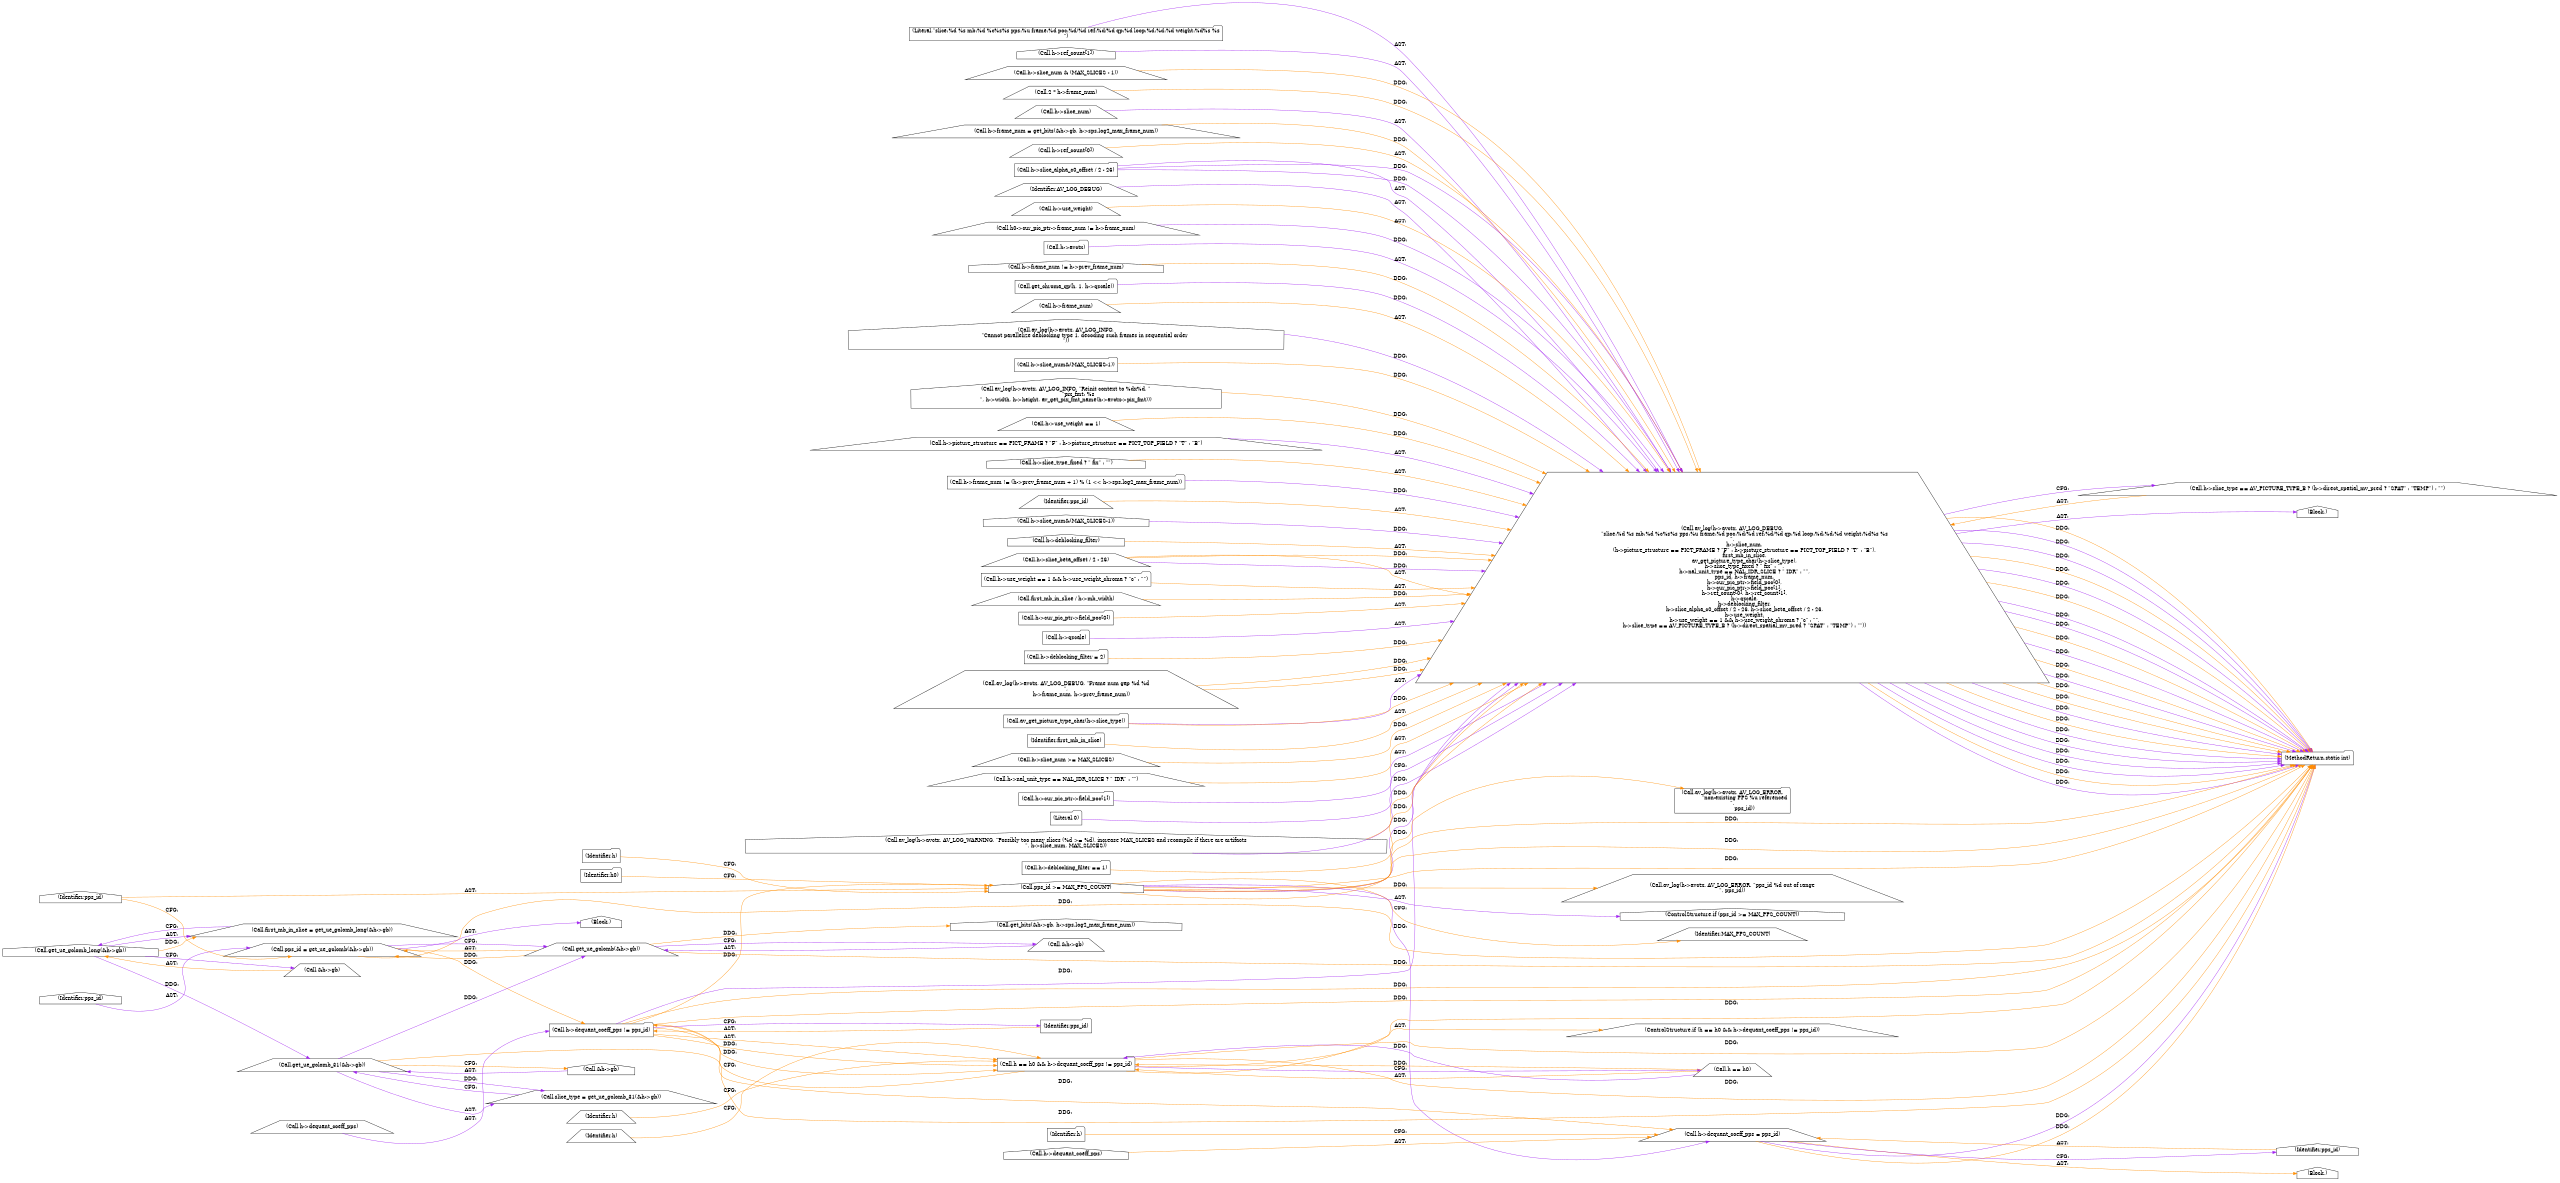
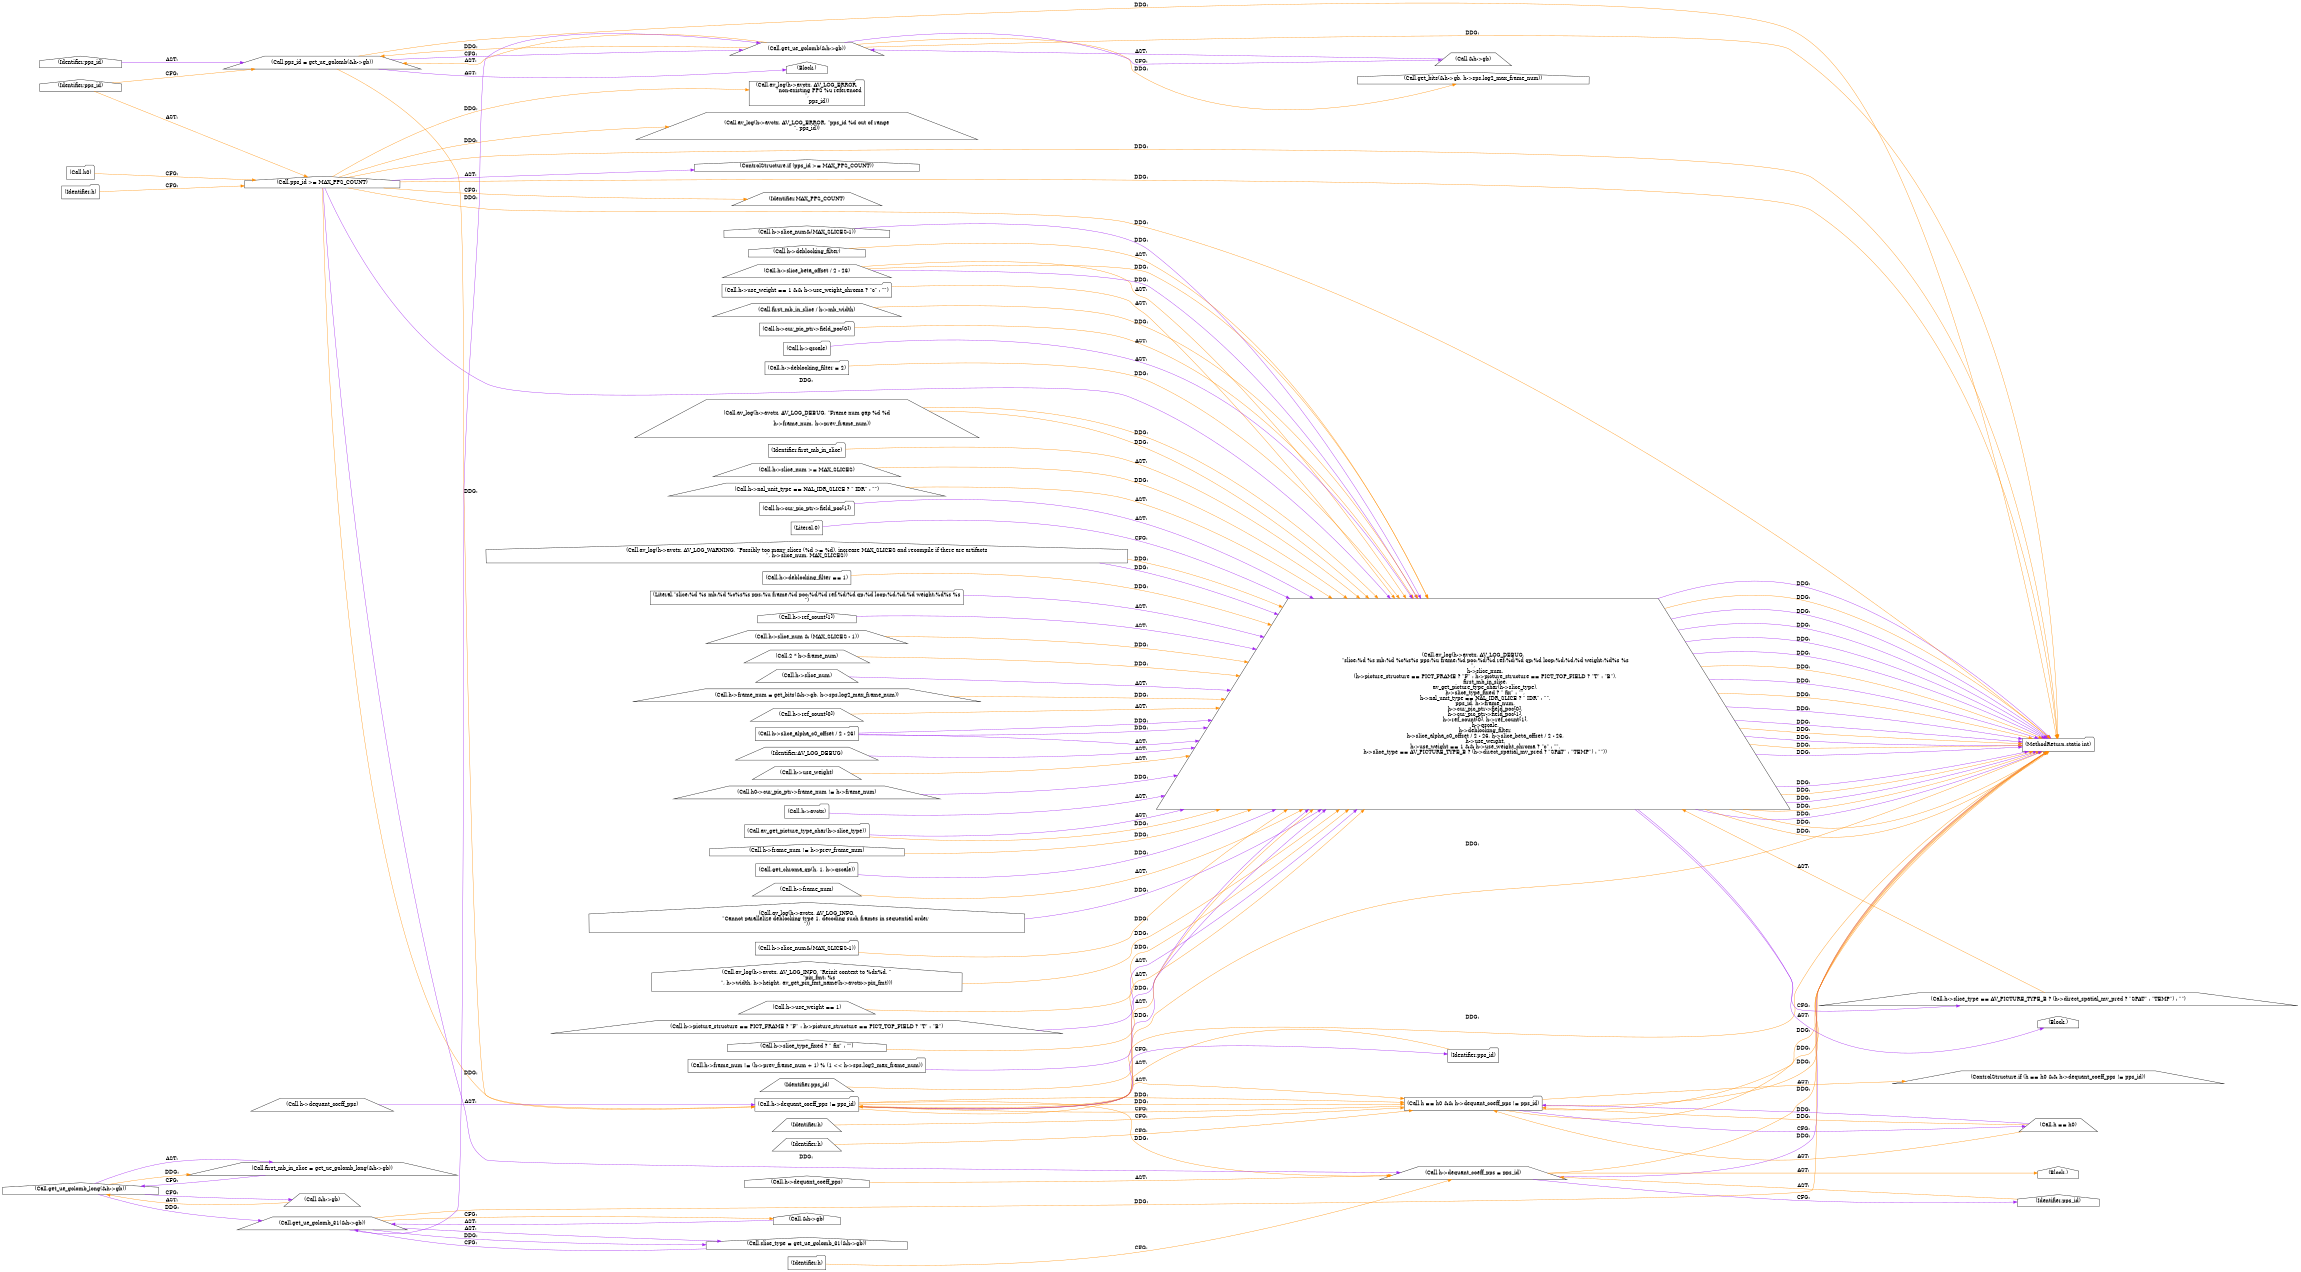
node "(Identifier,h0)": label "(Identifier,h0)" -> "(Call,h0)"
edge "(Call,h->dequant_coeff_pps != pps_id)" -> "(Call,pps_id >= MAX_PPS_COUNT)": reversed
node "(Call,slice_type = get_ue_golomb_31(&h->gb))": shape trapezium -> house
